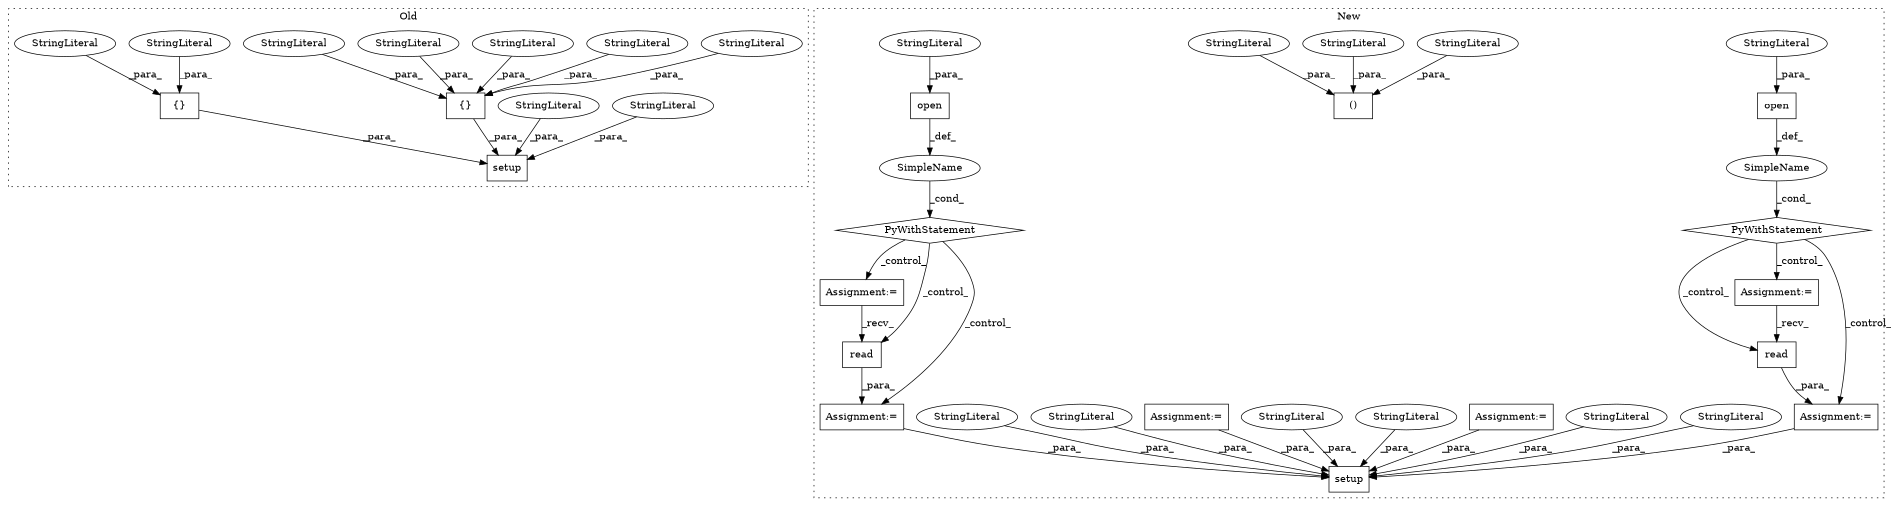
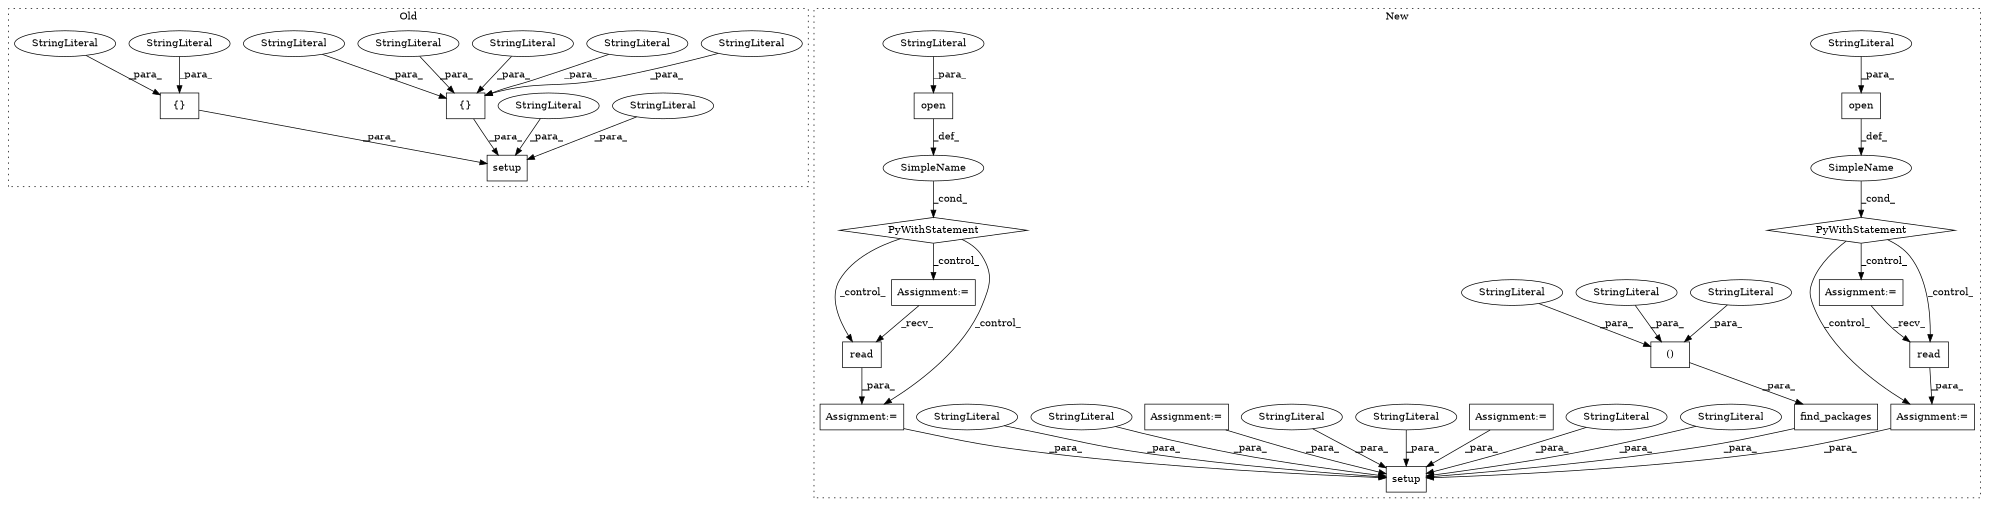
node "find_packages": added
